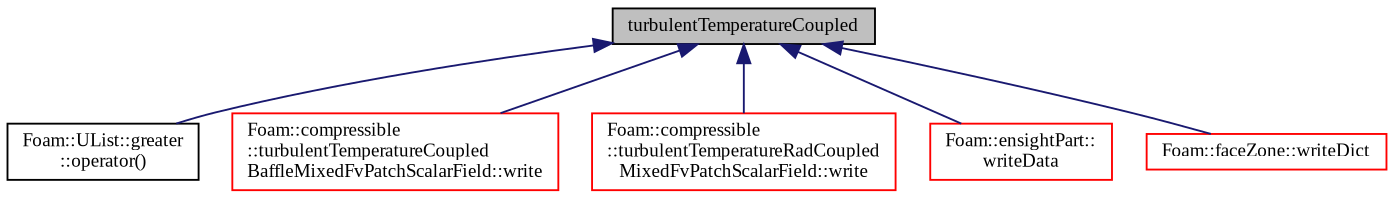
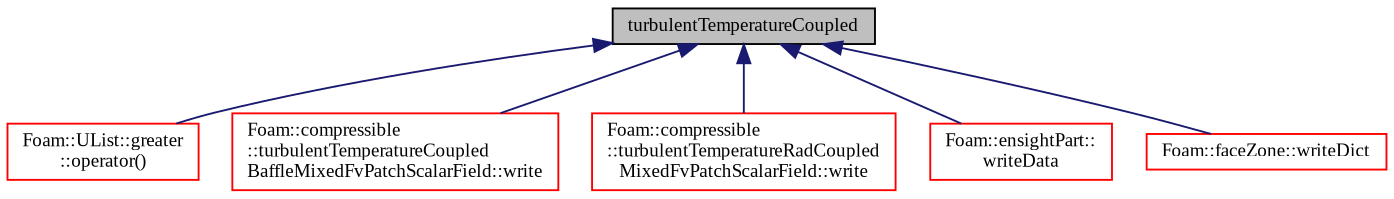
node "Foam::UList::greater ::operator()": color black -> red
